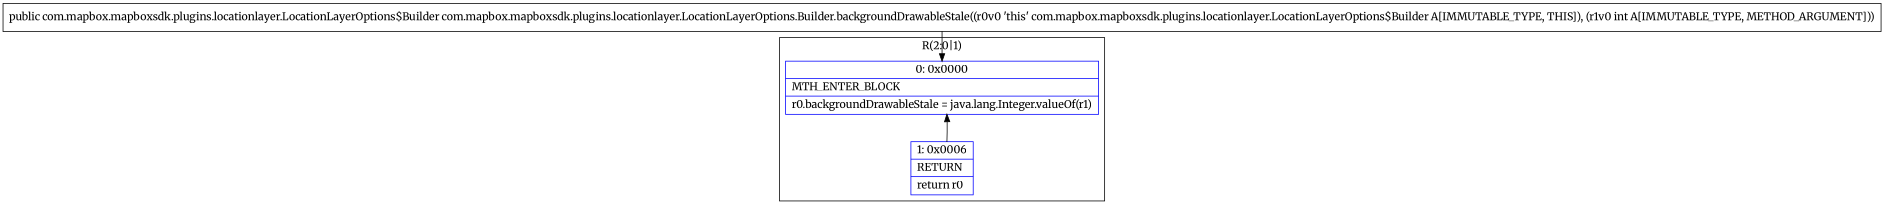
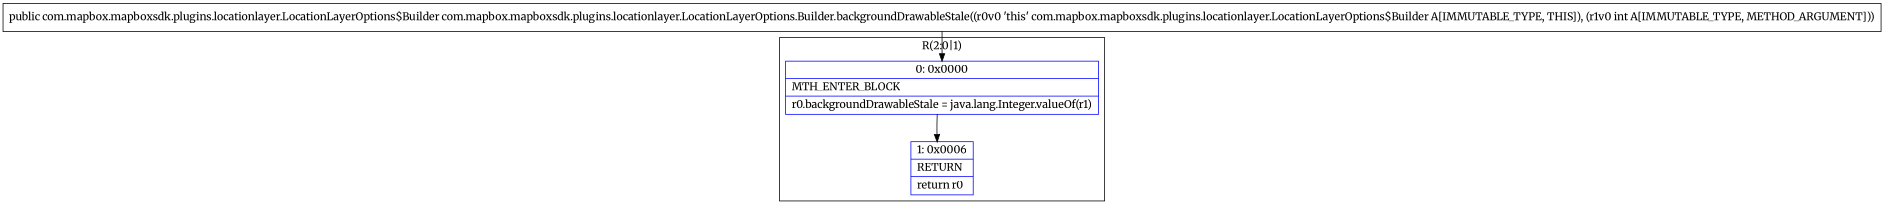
edge "1: 0x0006" -> "0: 0x0000": reversed
